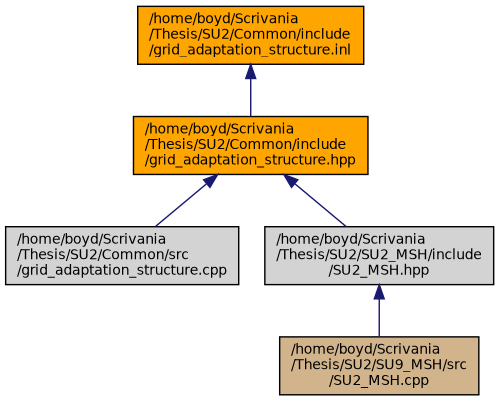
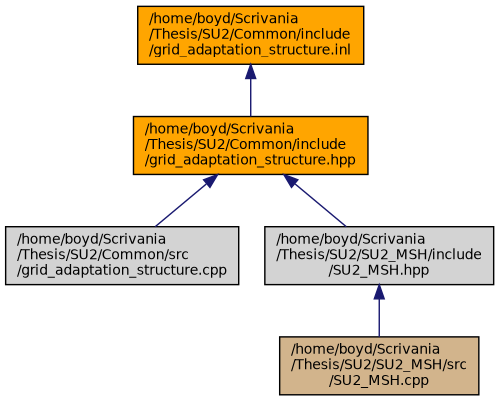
node "/home/boyd/Scrivania /Thesis/SU2/SU9_MSH/src /SU2_MSH.cpp": label "/home/boyd/Scrivania /Thesis/SU2/SU9_MSH/src /SU2_MSH.cpp" -> "/home/boyd/Scrivania /Thesis/SU2/SU2_MSH/src /SU2_MSH.cpp"
